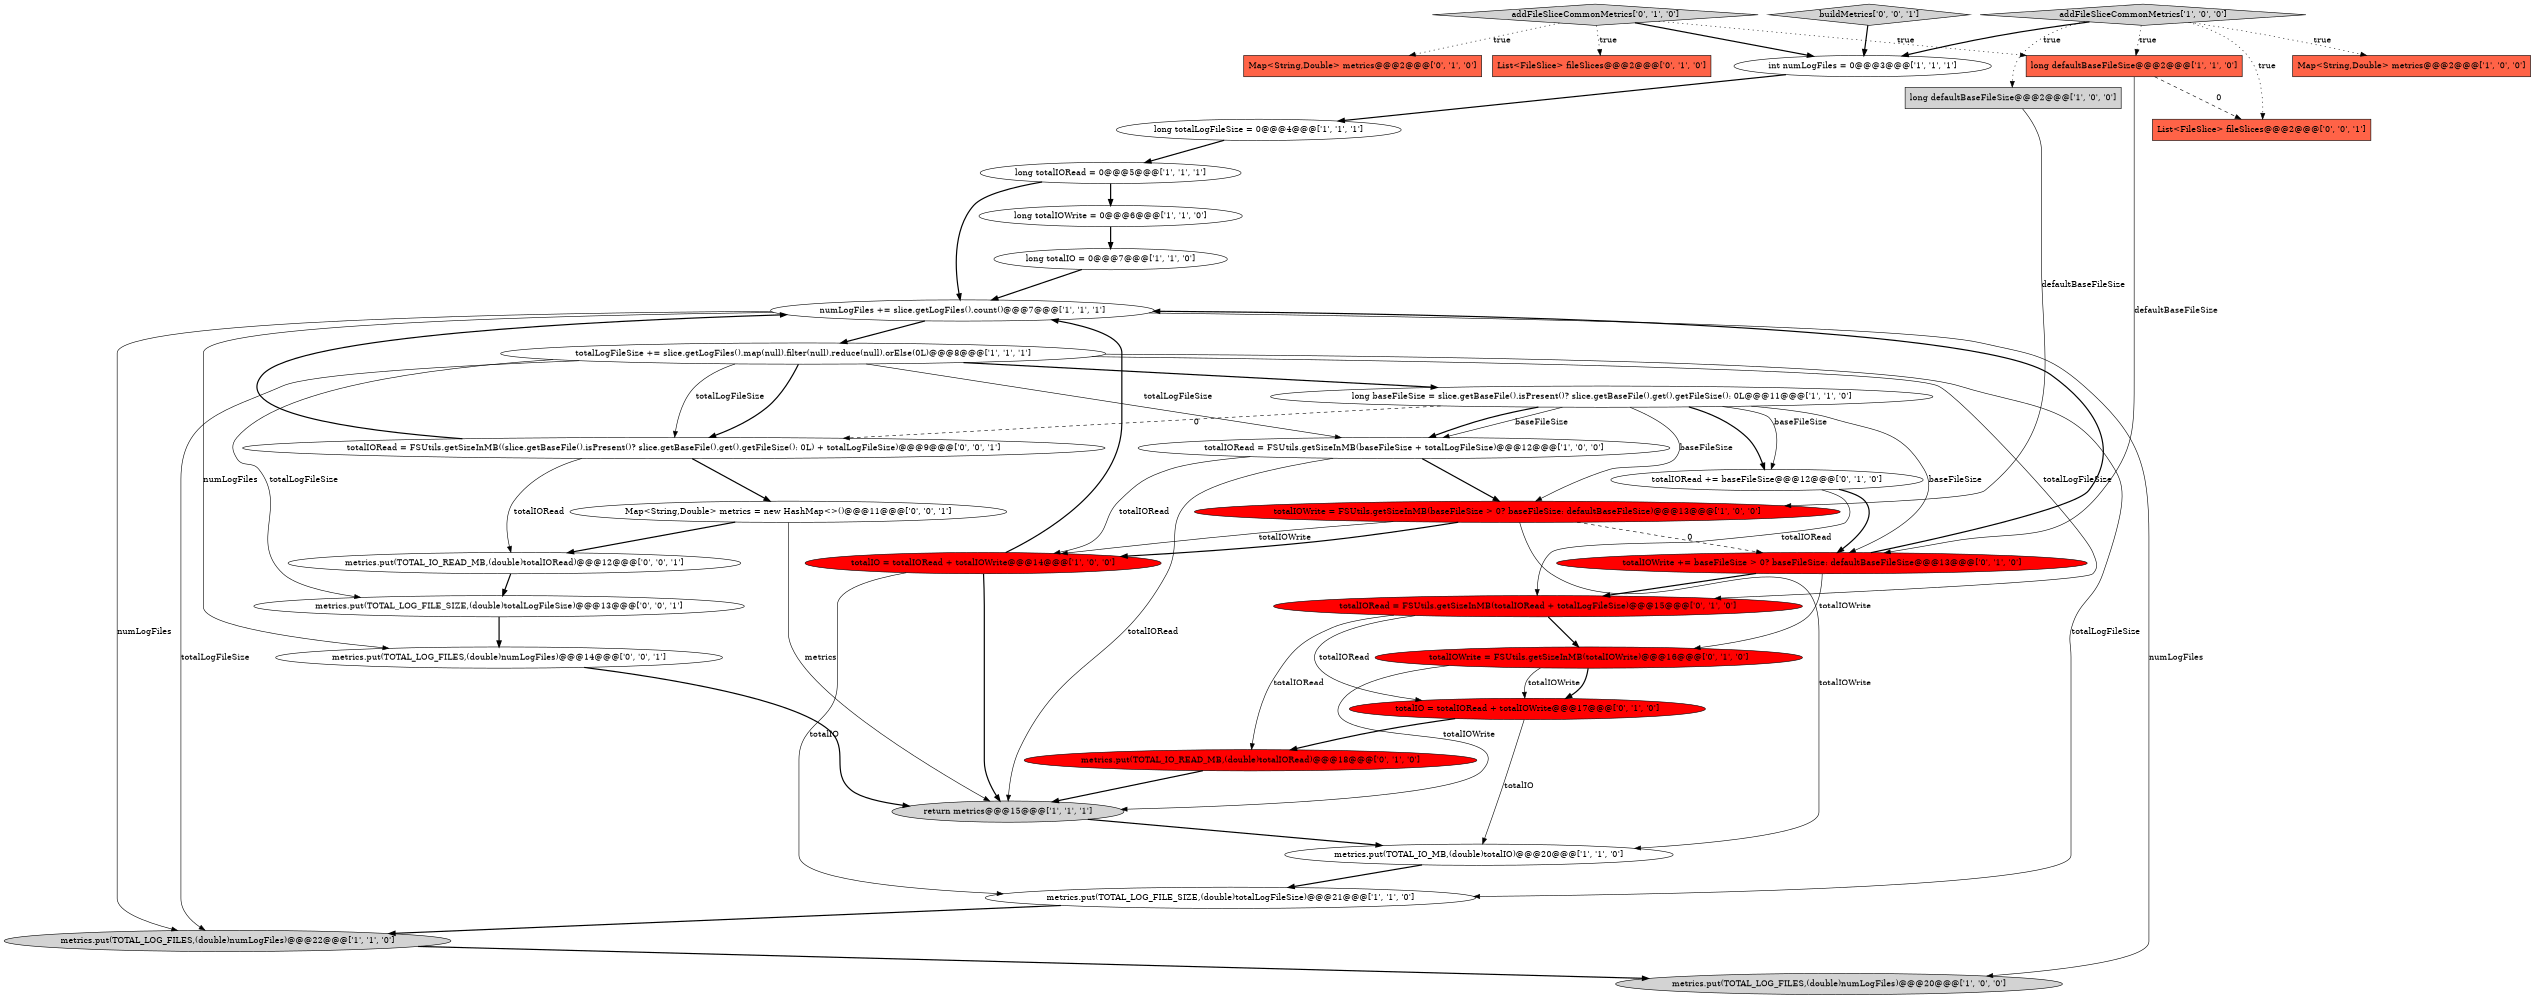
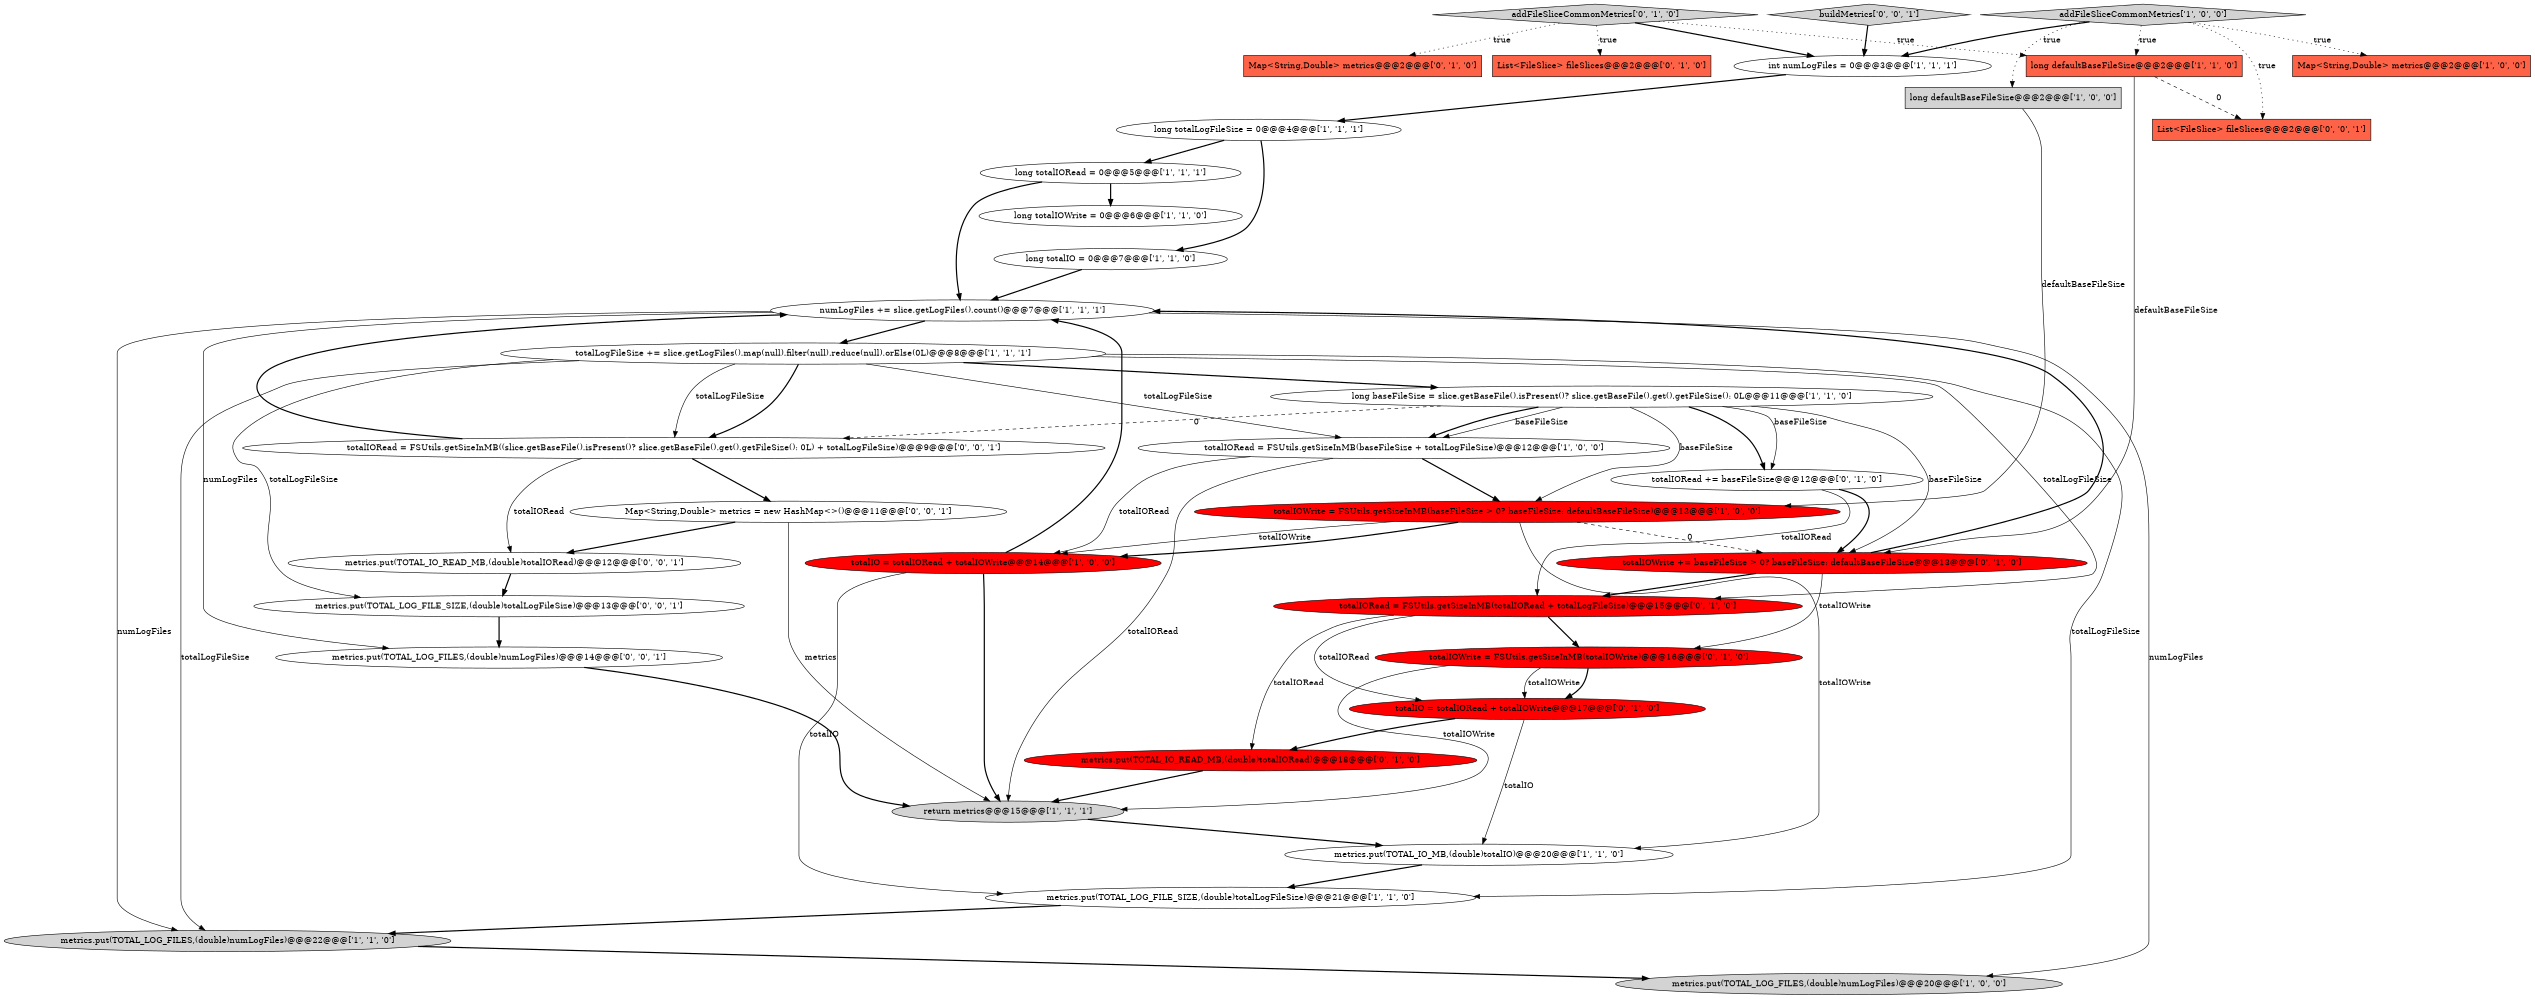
edge "long totalIOWrite = 0@@@6@@@['1', '1', '0']" -> "long totalIO = 0@@@7@@@['1', '1', '0']": now "long totalLogFileSize = 0@@@4@@@['1', '1', '1']" -> "long totalIO = 0@@@7@@@['1', '1', '0']"
